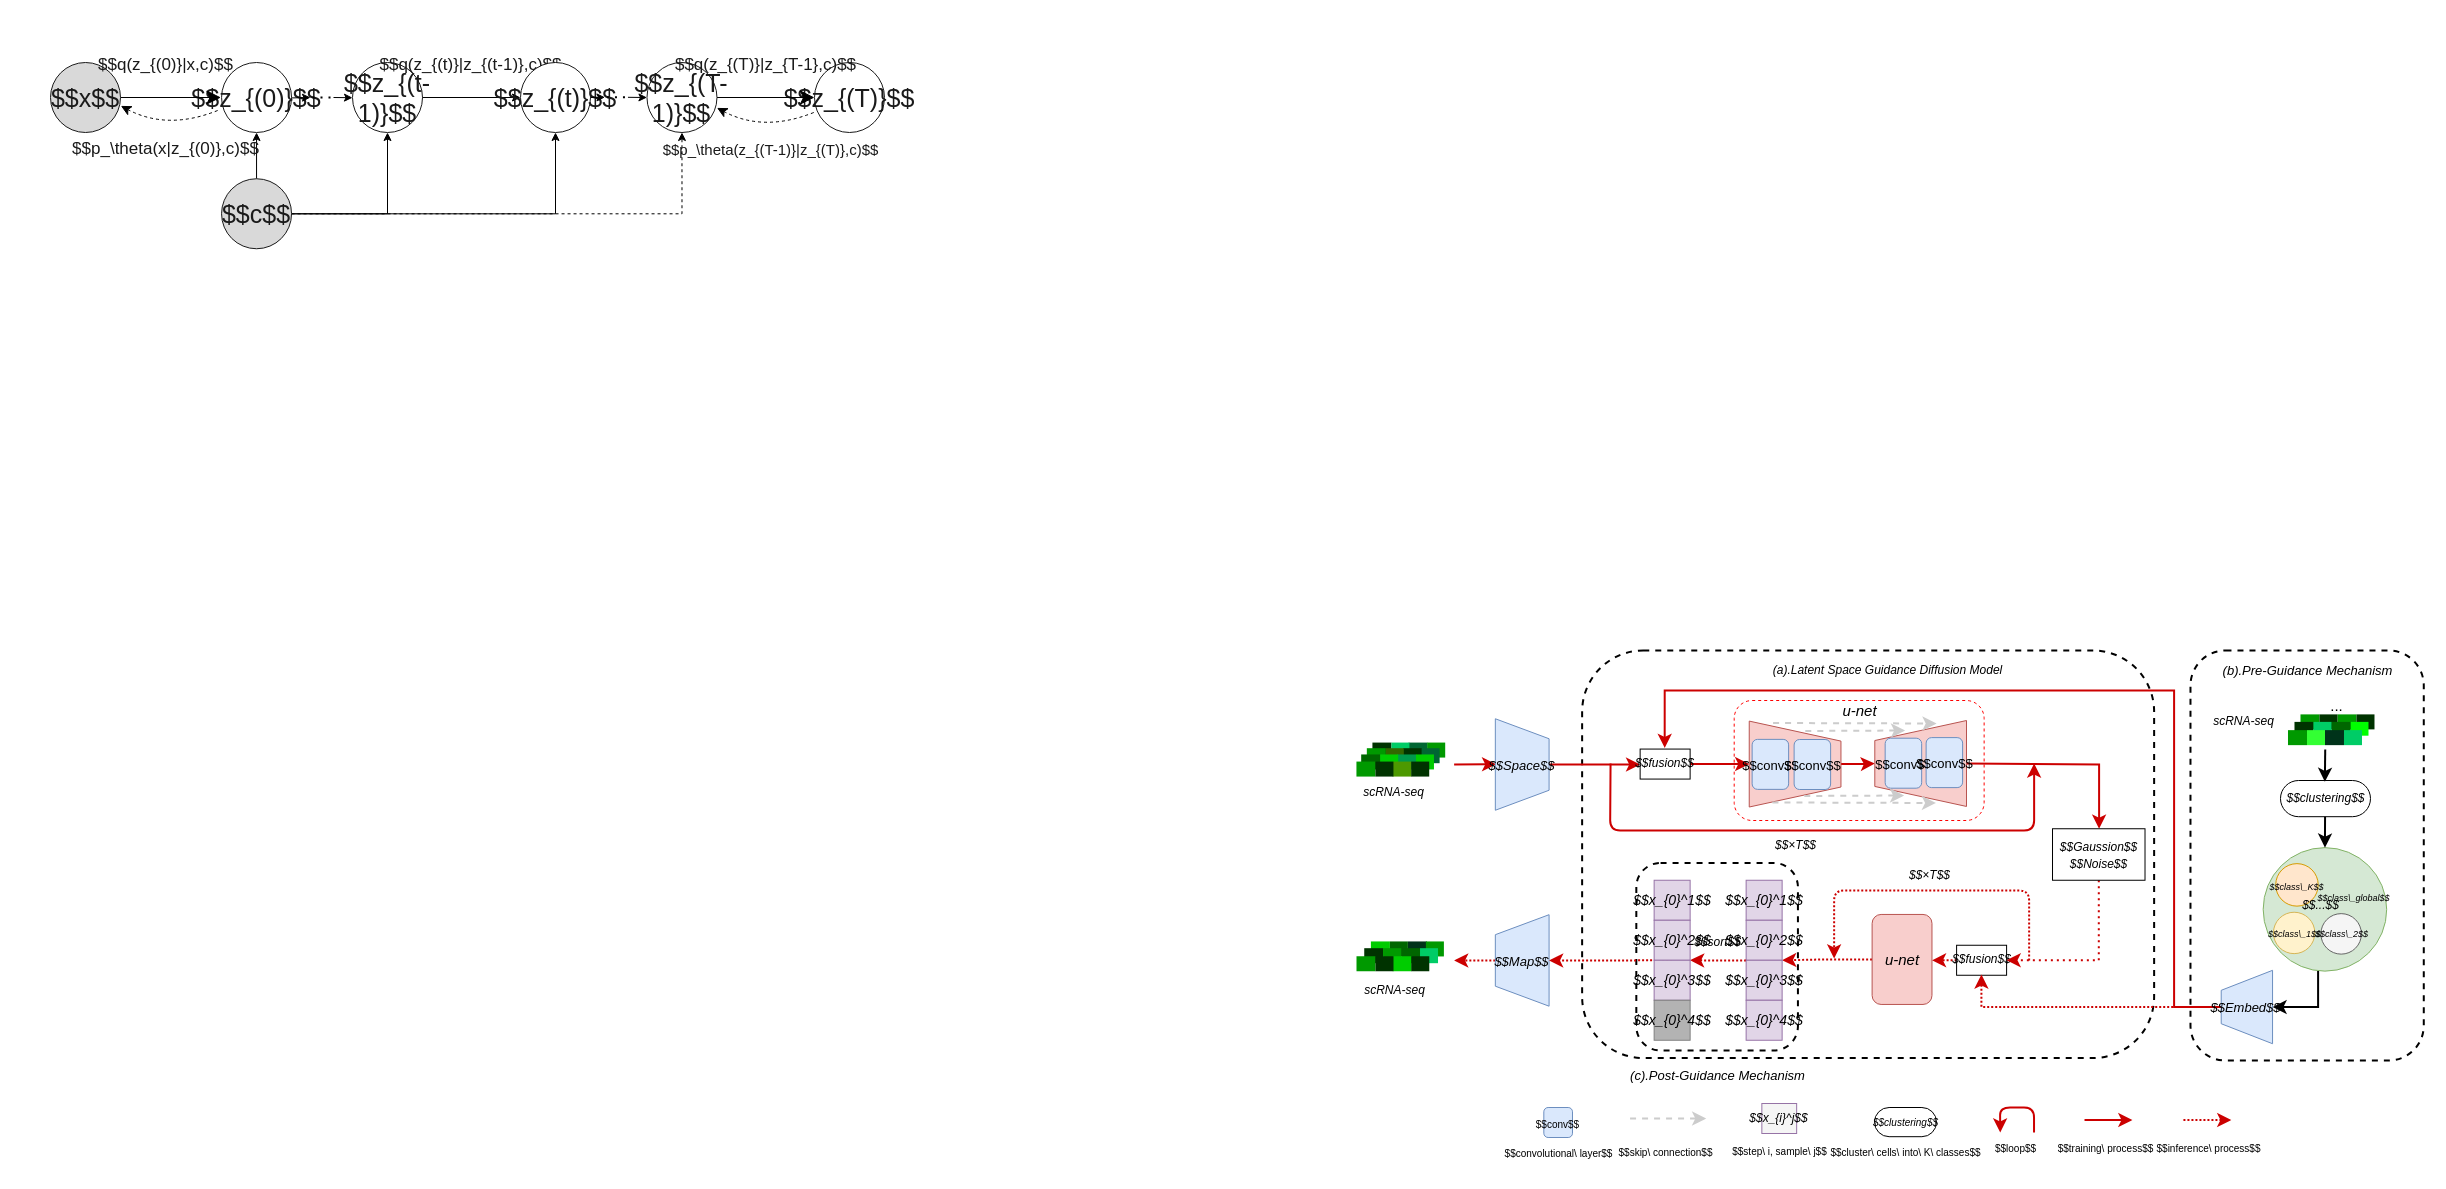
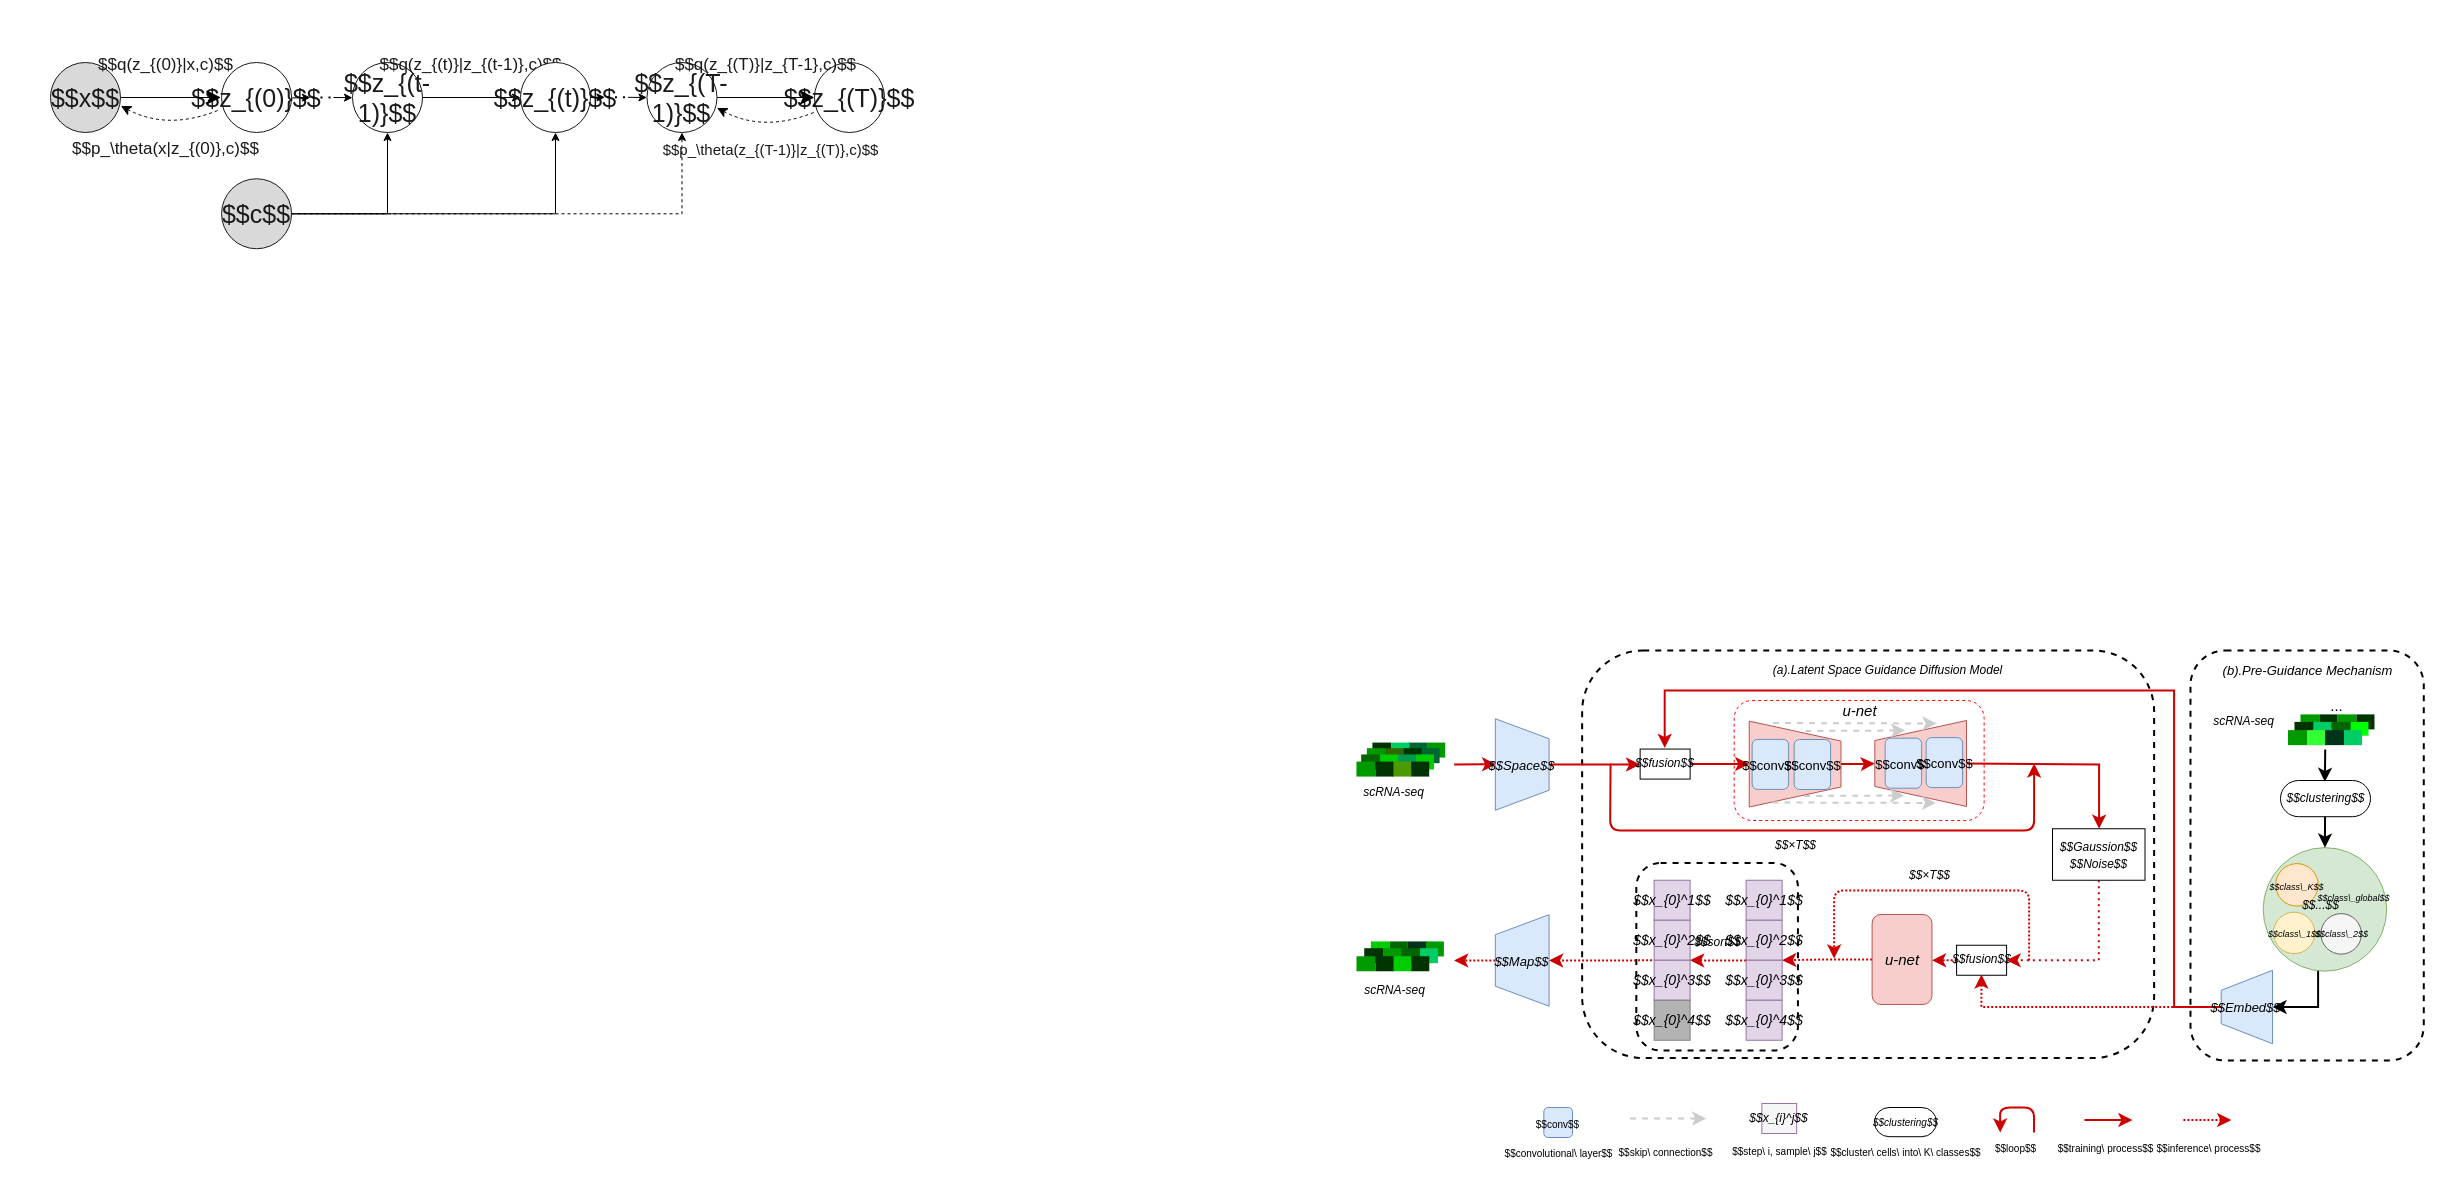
edge "$$c$$" -> "$$z_{(0)}$$": removed
node "(c).Post-Guidance Mechanism": removed
